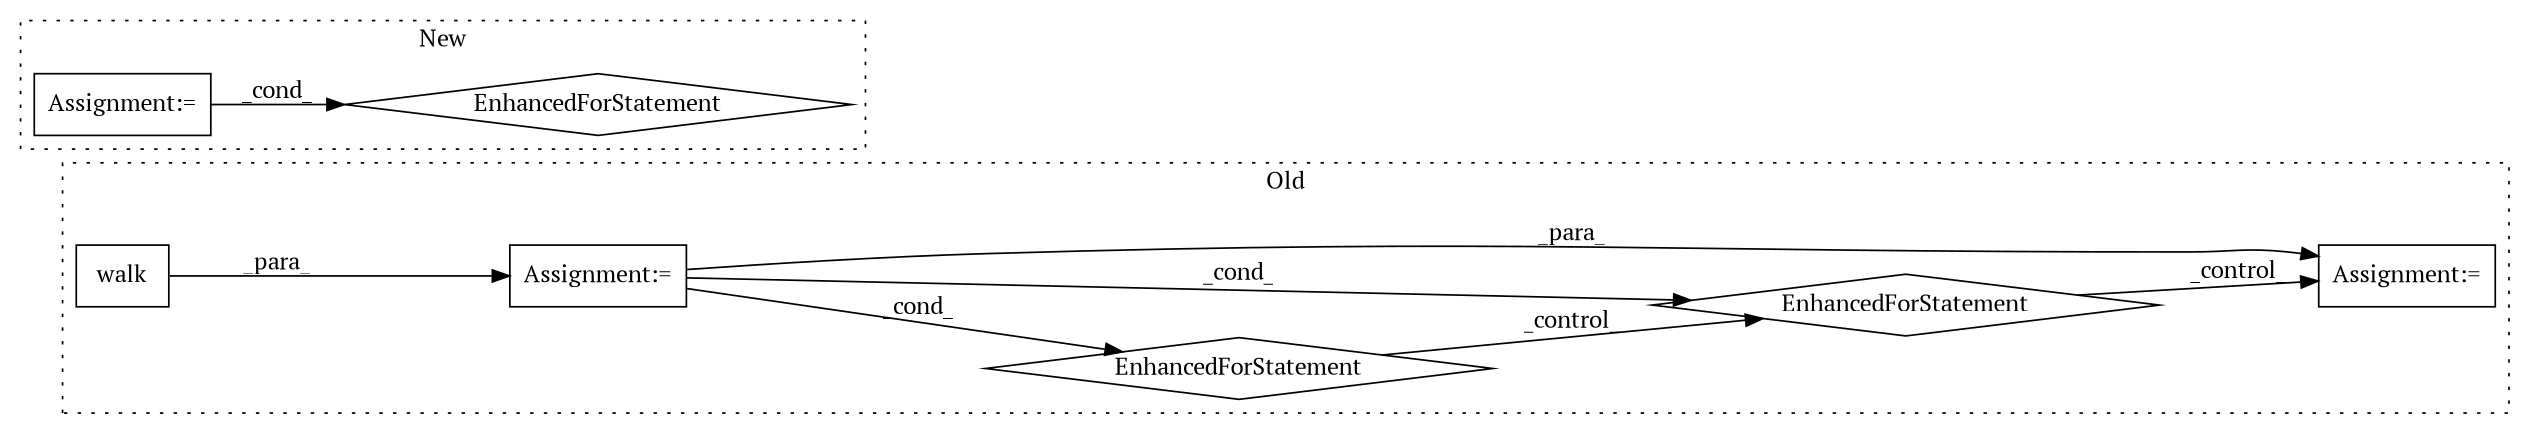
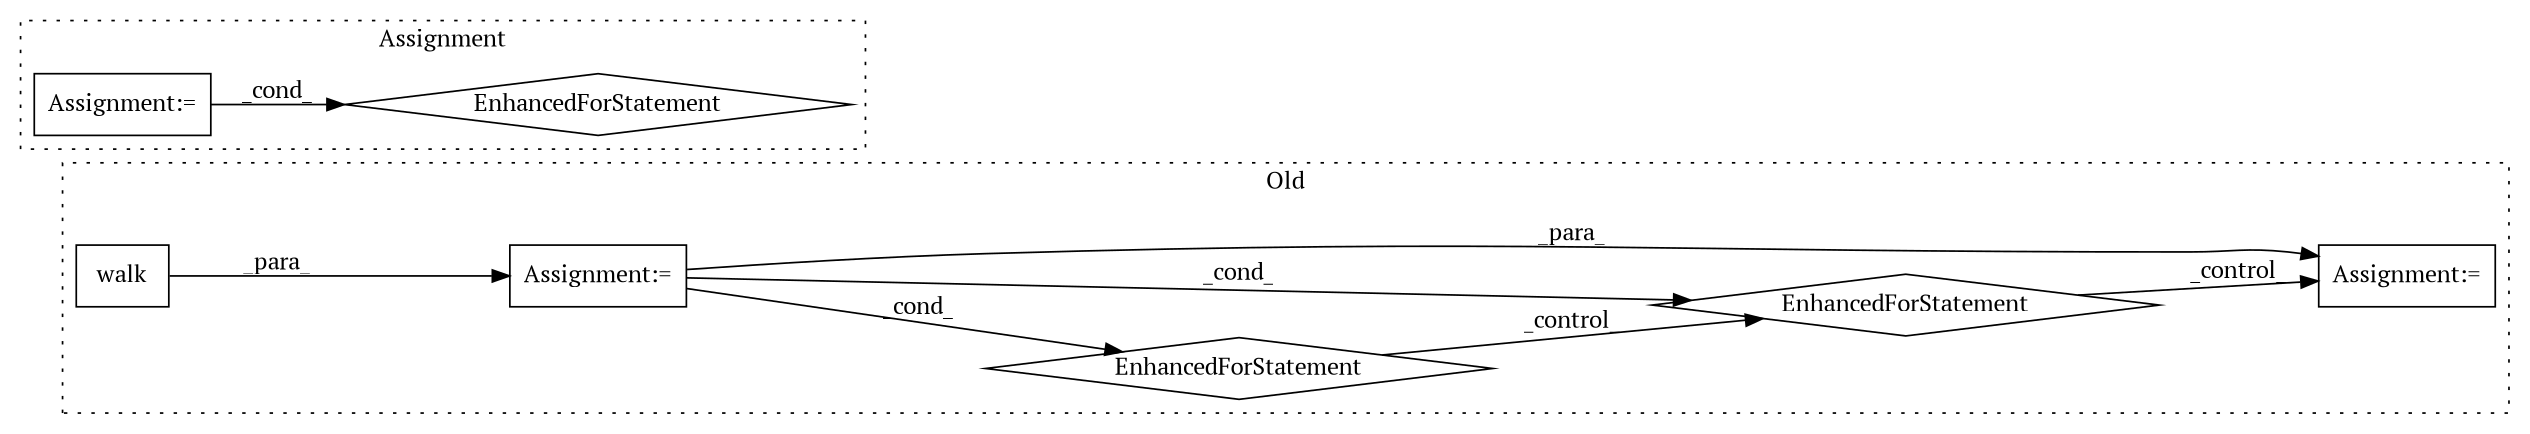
cluster "New": label "New" -> "Assignment"
